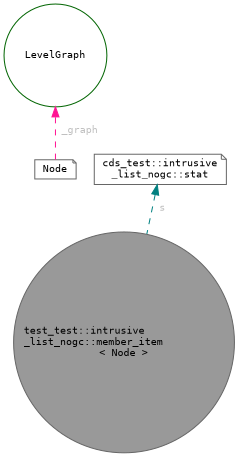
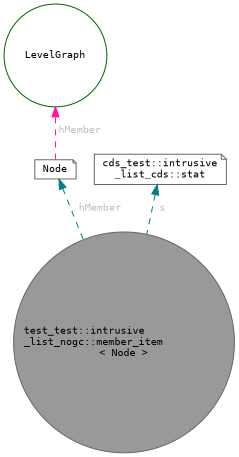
edge "Node" -> "LevelGraph": label " _graph" -> " hMember"
node "cds_test::intrusive _list_nogc::stat": label "cds_test::intrusive _list_nogc::stat" -> "cds_test::intrusive _list_cds::stat"
edge "test_test::intrusive _list_nogc::member_item < Node >" -> "Node": added, label "hMember"
